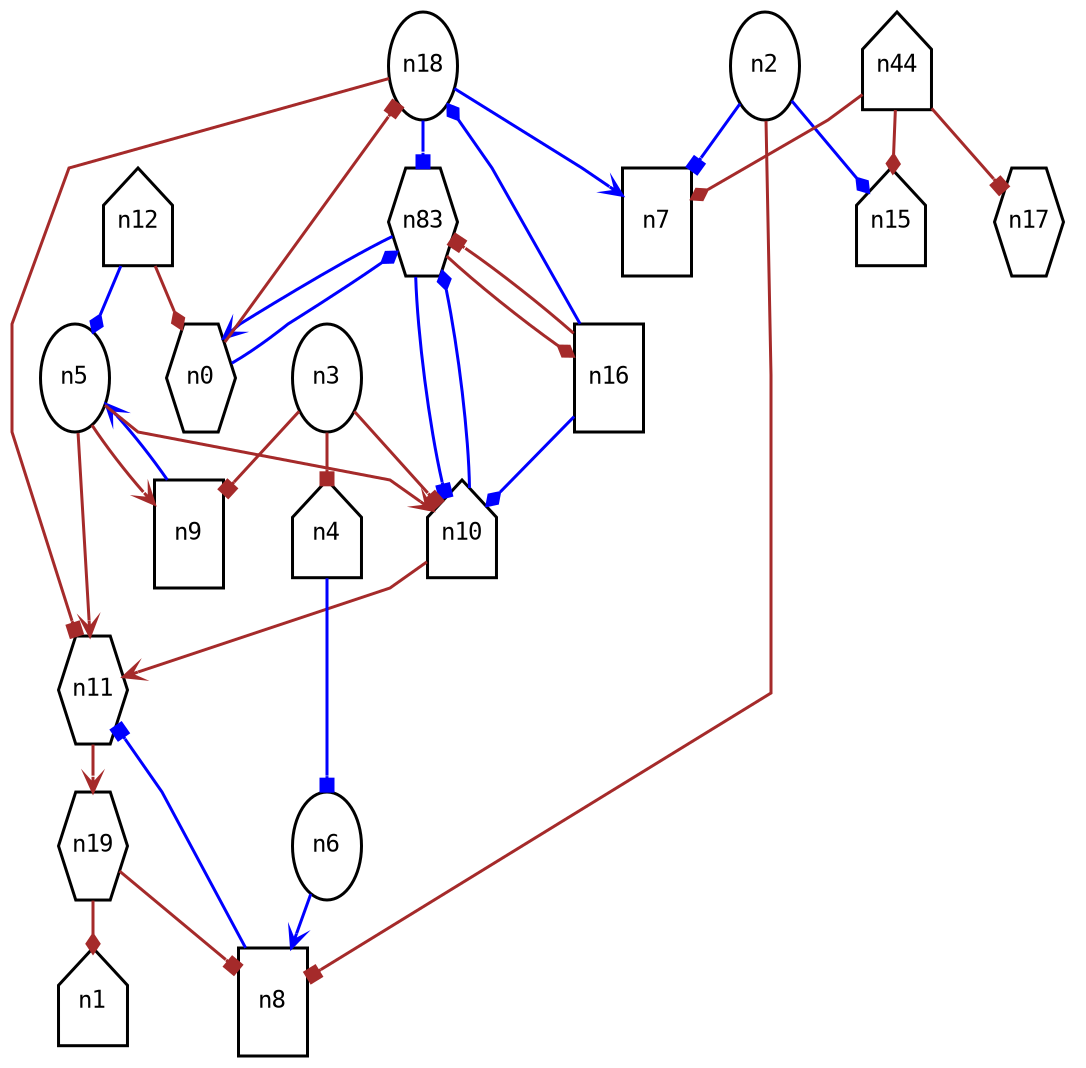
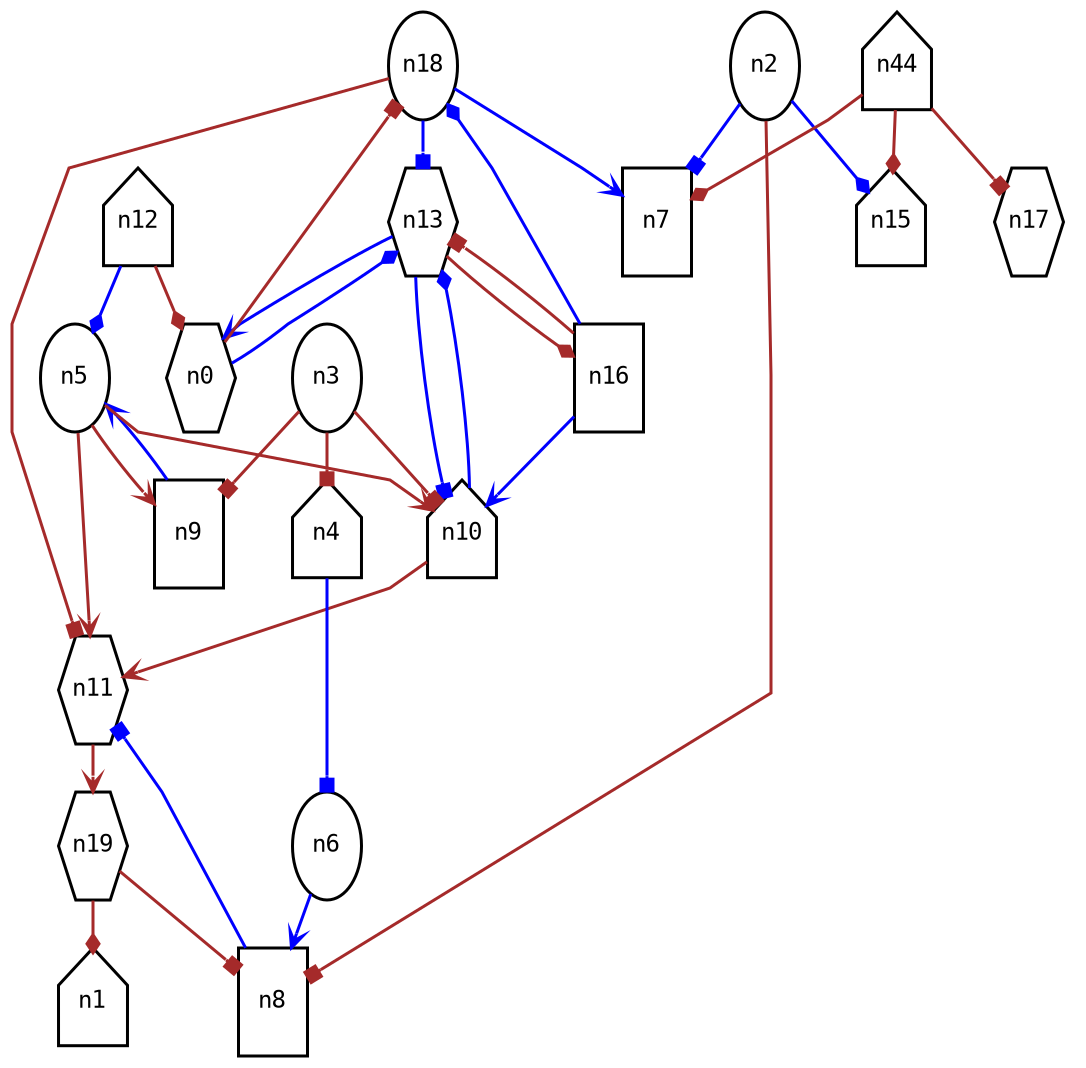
node "n83": label "n83" -> "n13"
edge "n16" -> "n10": arrowhead diamond -> vee
